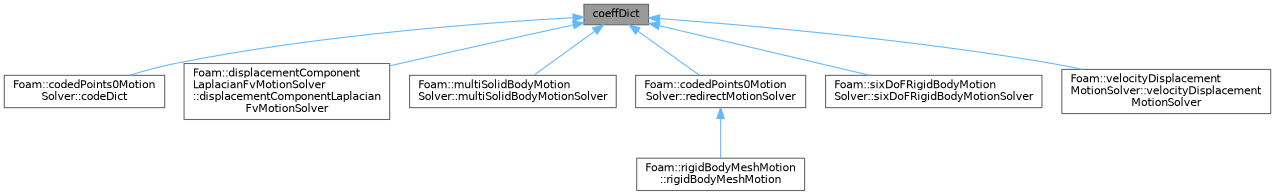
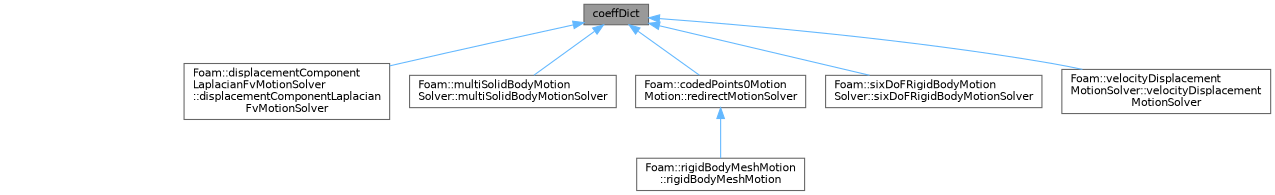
node "Foam::codedPoints0Motion Solver::codeDict": removed
node "Foam::codedPoints0Motion Solver::redirectMotionSolver": label "Foam::codedPoints0Motion Solver::redirectMotionSolver" -> "Foam::codedPoints0Motion Motion::redirectMotionSolver"
